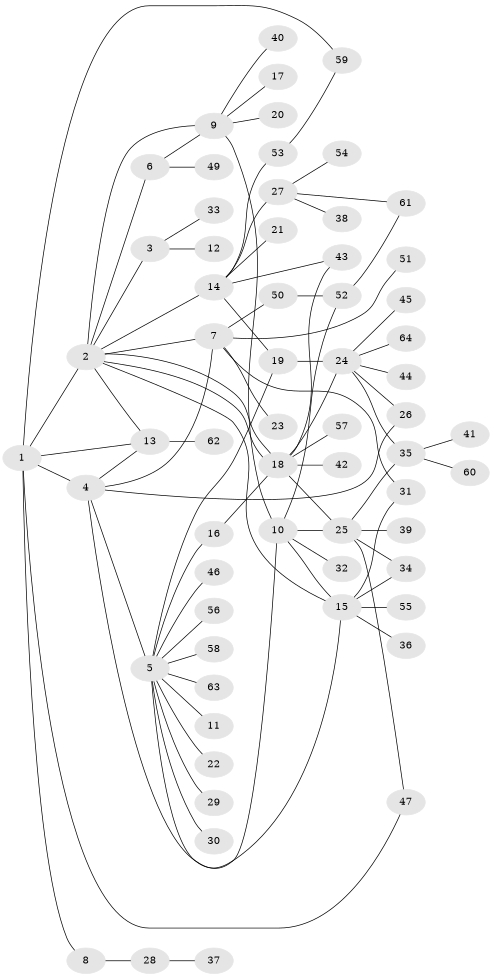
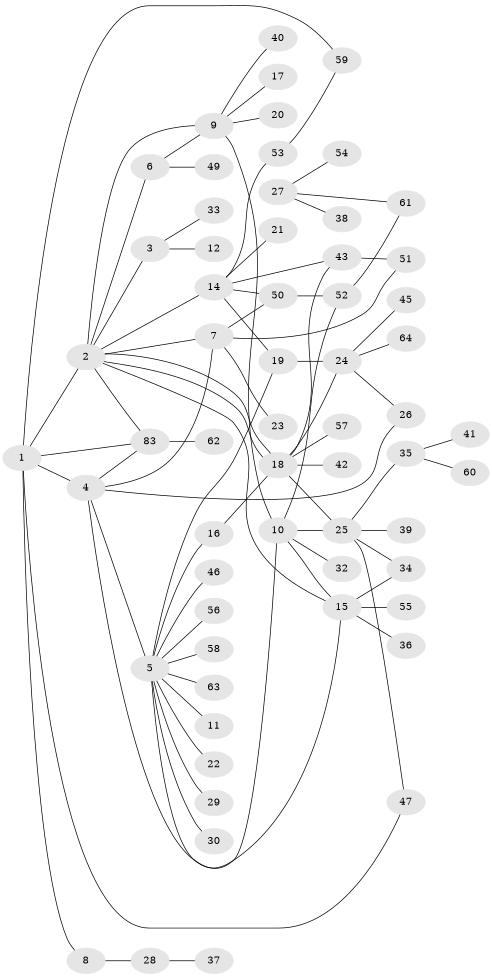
edge "27" -- "14": now "50" -- "14"
edge "43" -- "51": added
node "44": removed
edge "24" -- "35": removed
node "13": label "13" -> "83"
node "31": removed
